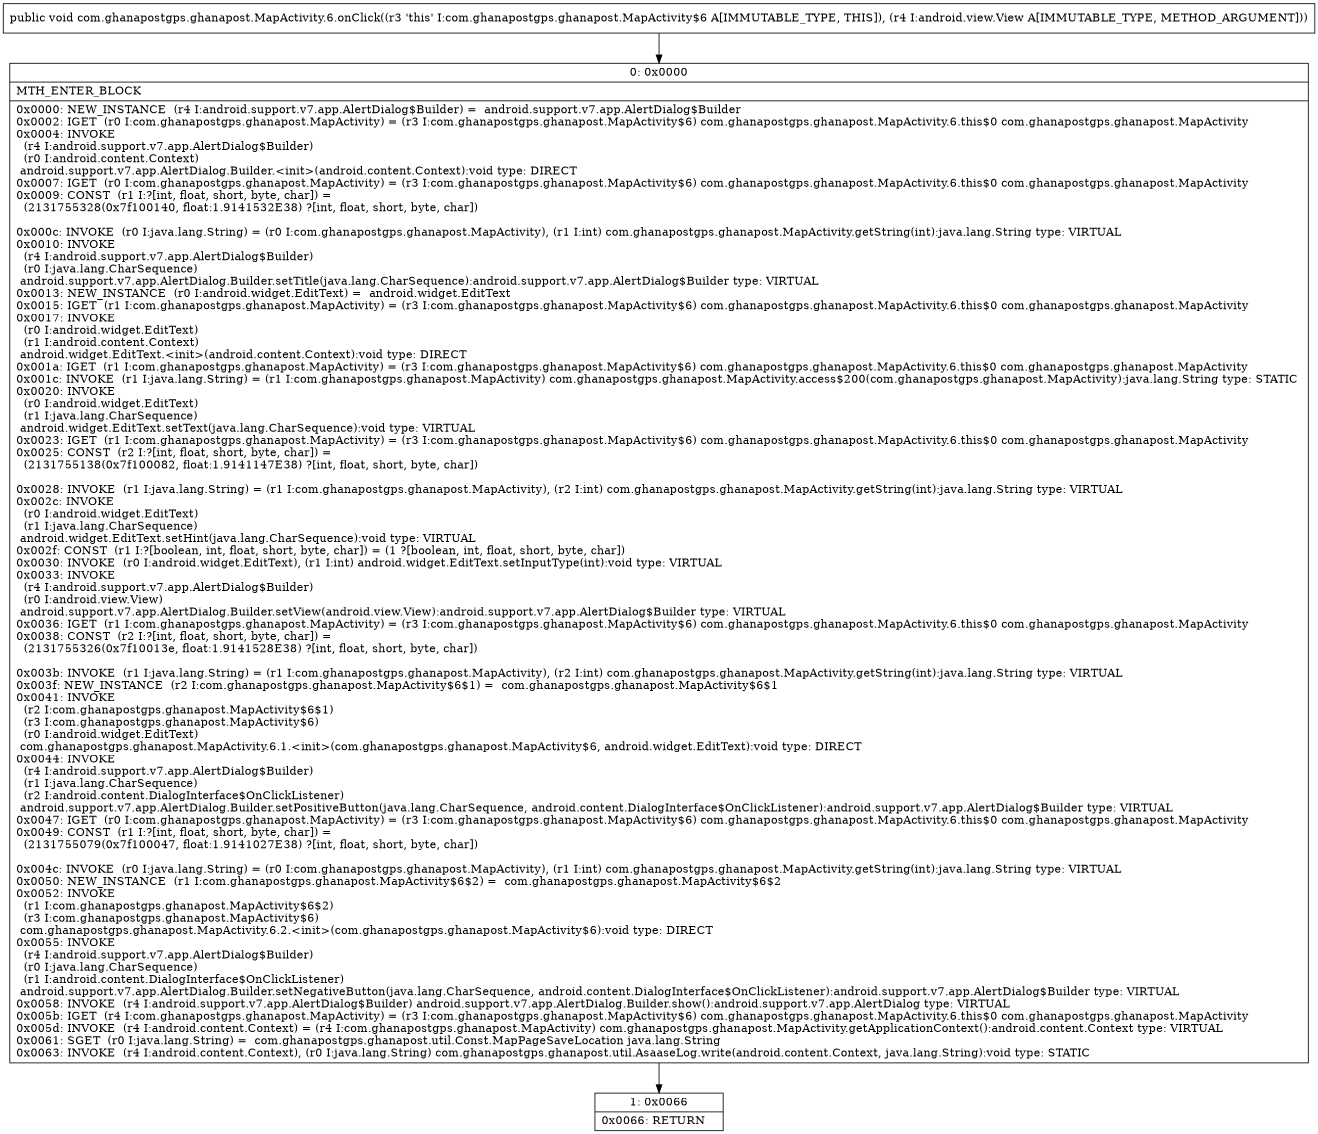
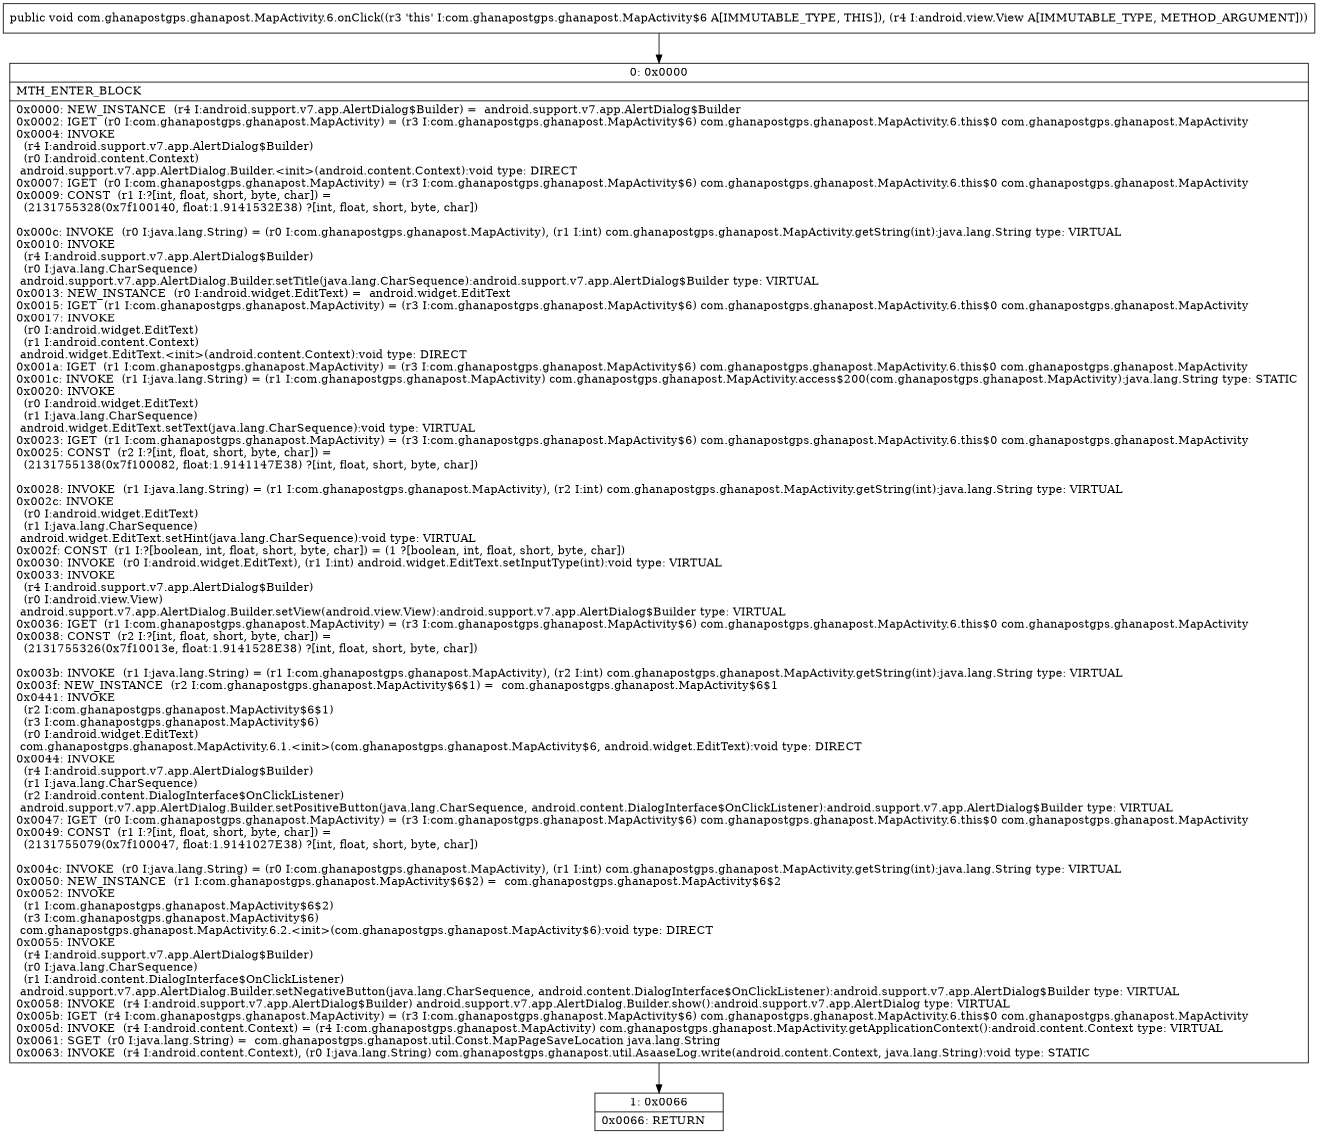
node "0: 0x0000": text "0x0041: INVOKE" -> "0x0441: INVOKE"
